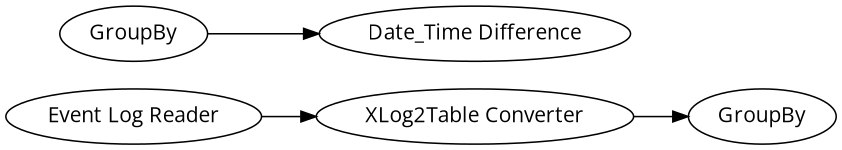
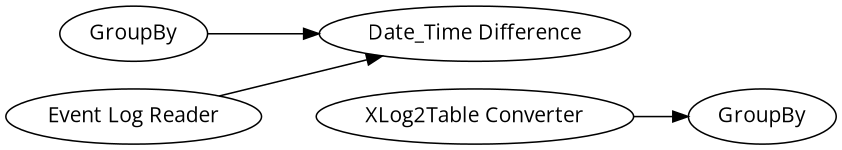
edge "Event Log Reader" -> "XLog2Table Converter": now "Event Log Reader" -> "Date_Time Difference"
